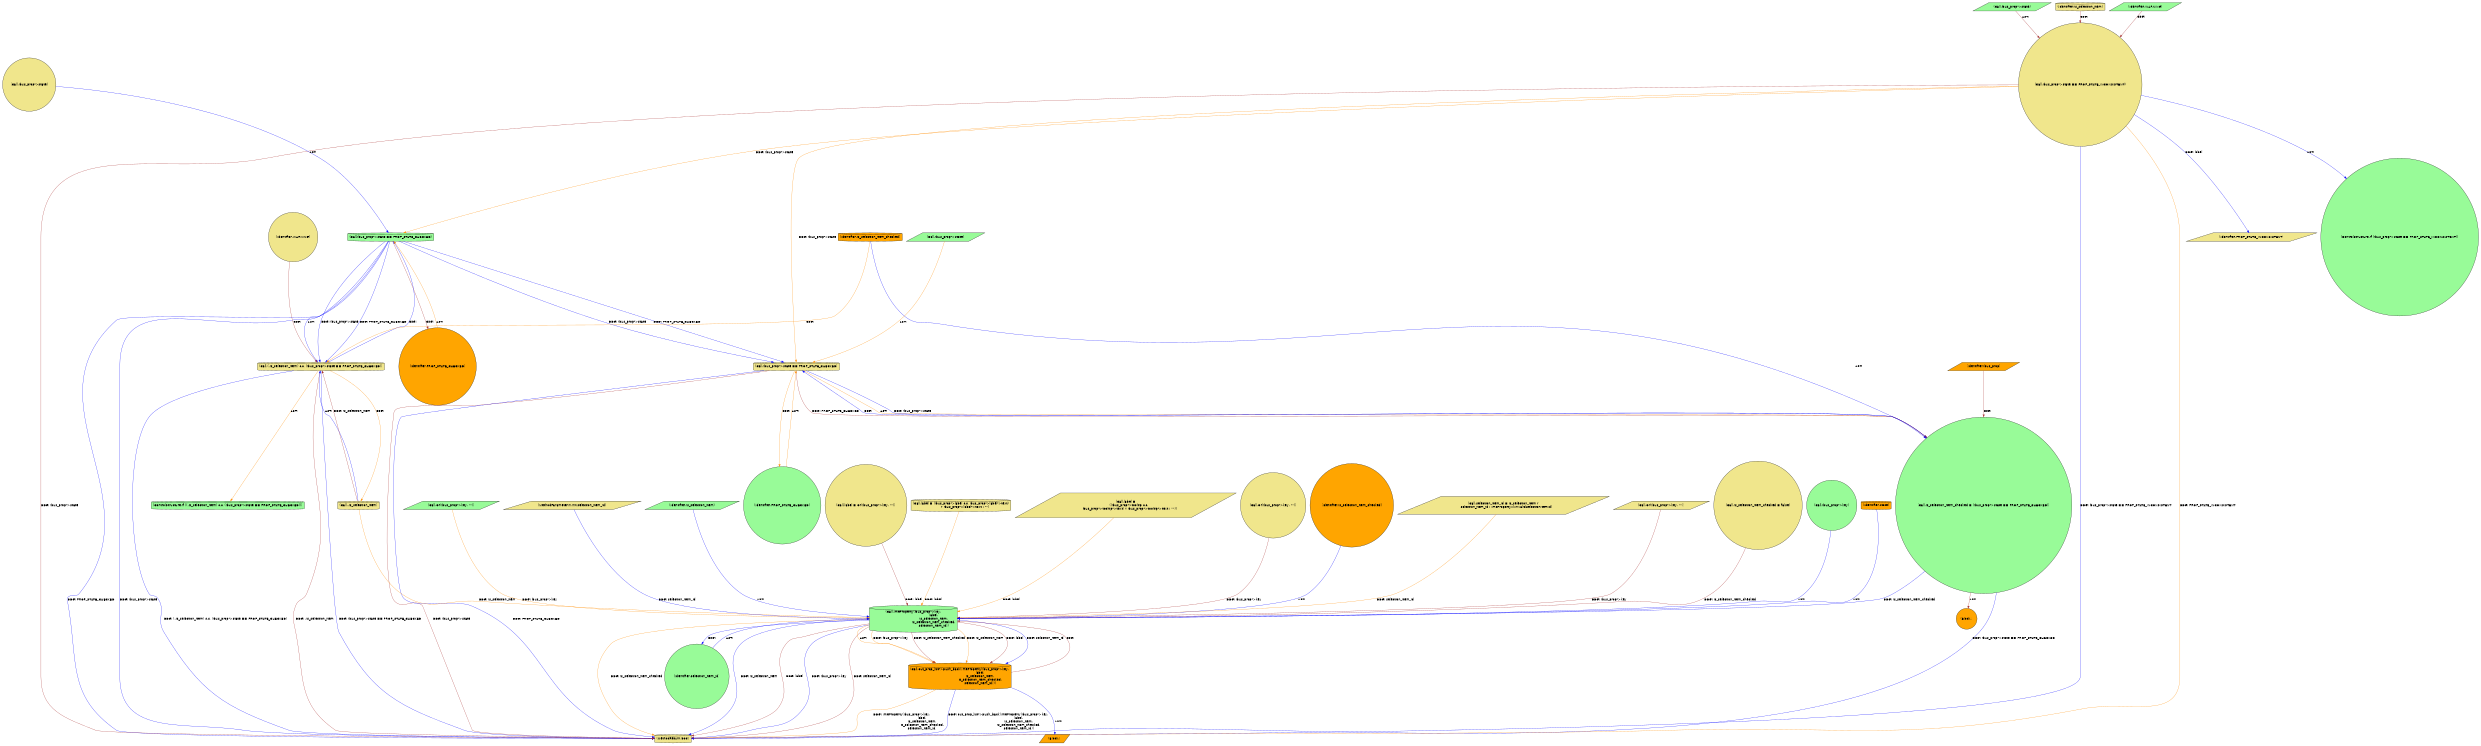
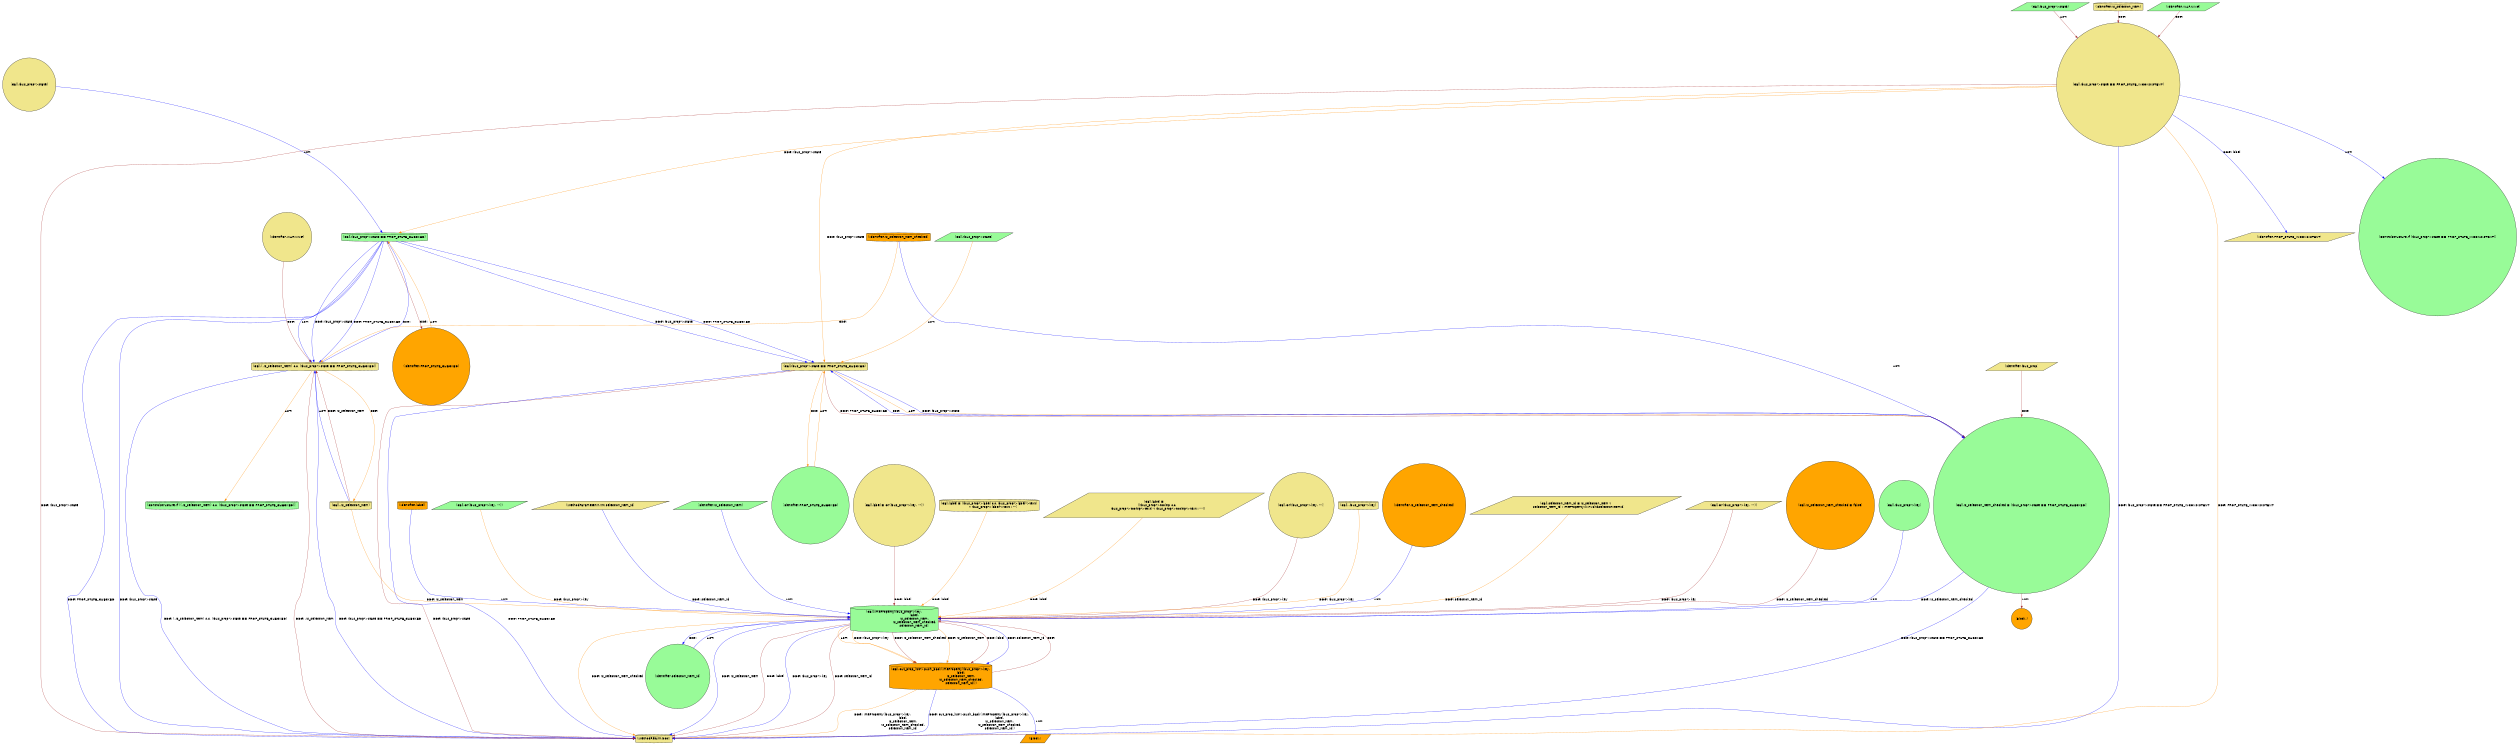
node "(Identifier,ibus_prop)": fillcolor orange -> khaki
node "(Call,!ibus_prop->key)": added
node "(Call,is_selection_item_checked = false)": fillcolor khaki -> orange
node "(Identifier,state)": label "(Identifier,state)" -> "(Identifier,label)"
